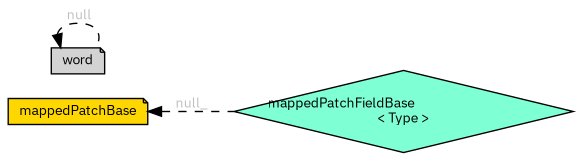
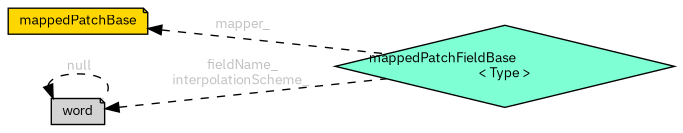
edge "mappedPatchFieldBase < Type >" -> "word": added, label "fieldName_ interpolationScheme_"
edge "mappedPatchFieldBase < Type >" -> "mappedPatchBase": label " null_" -> " mapper_"
